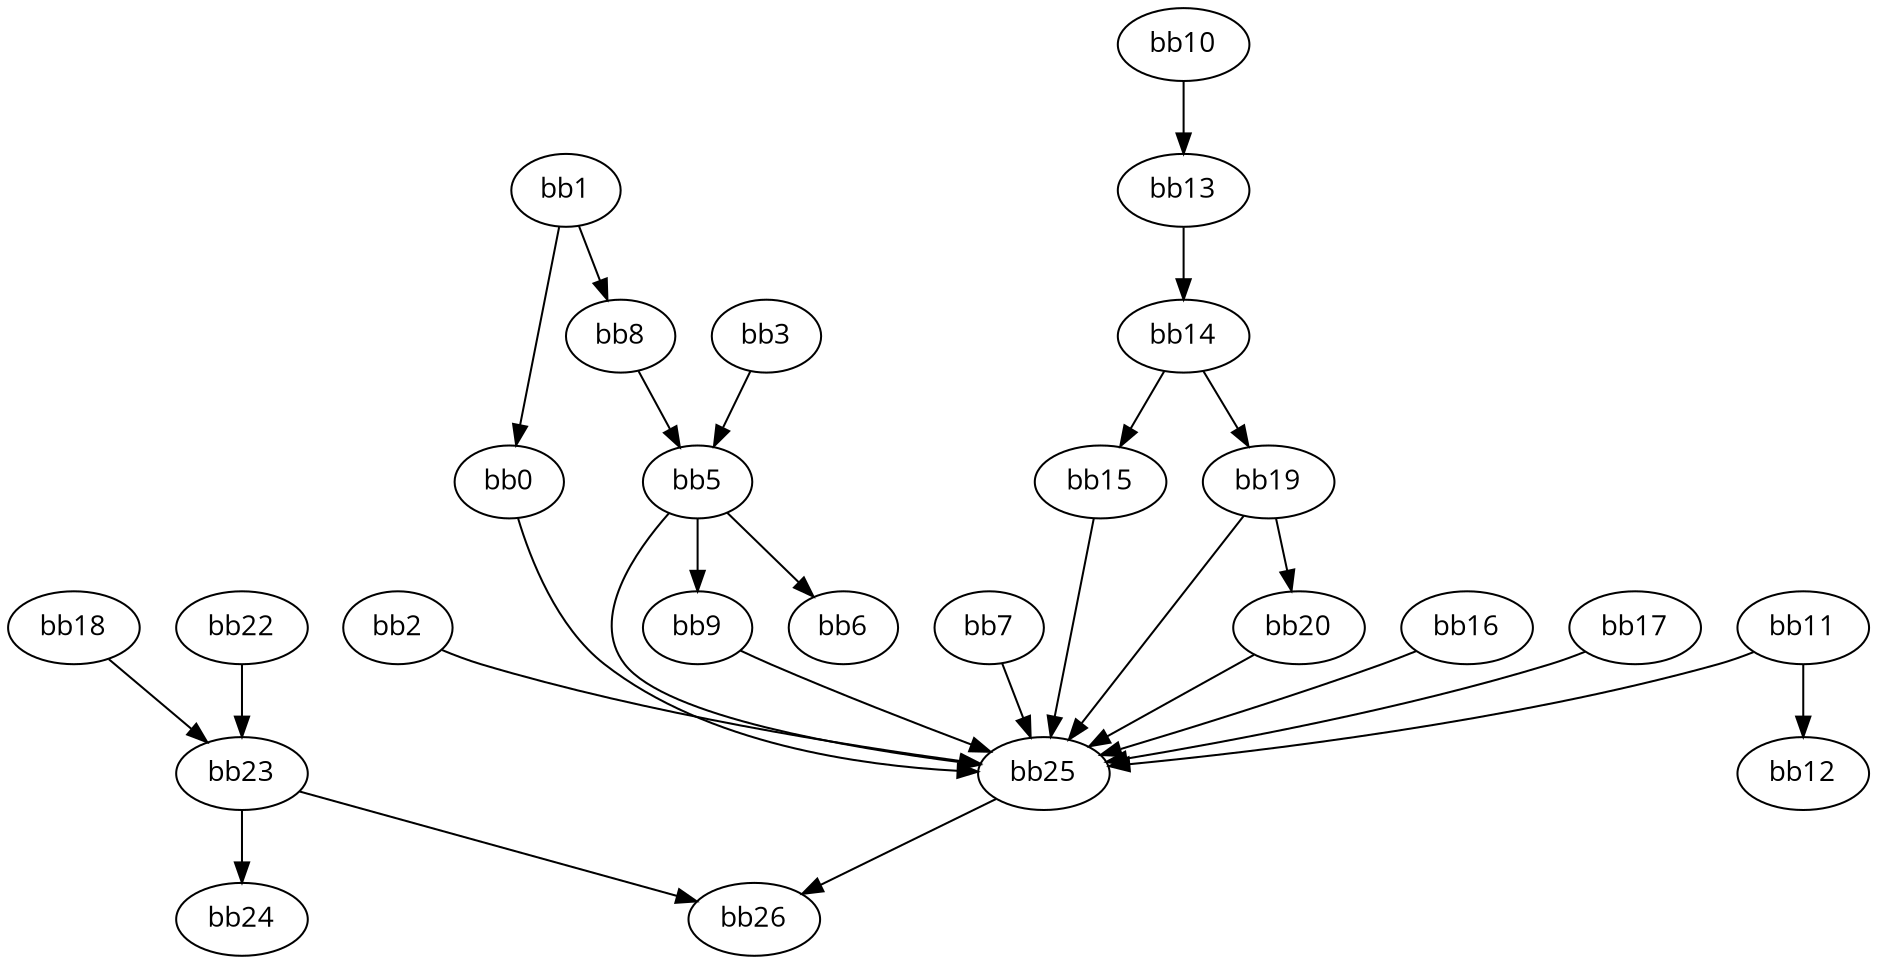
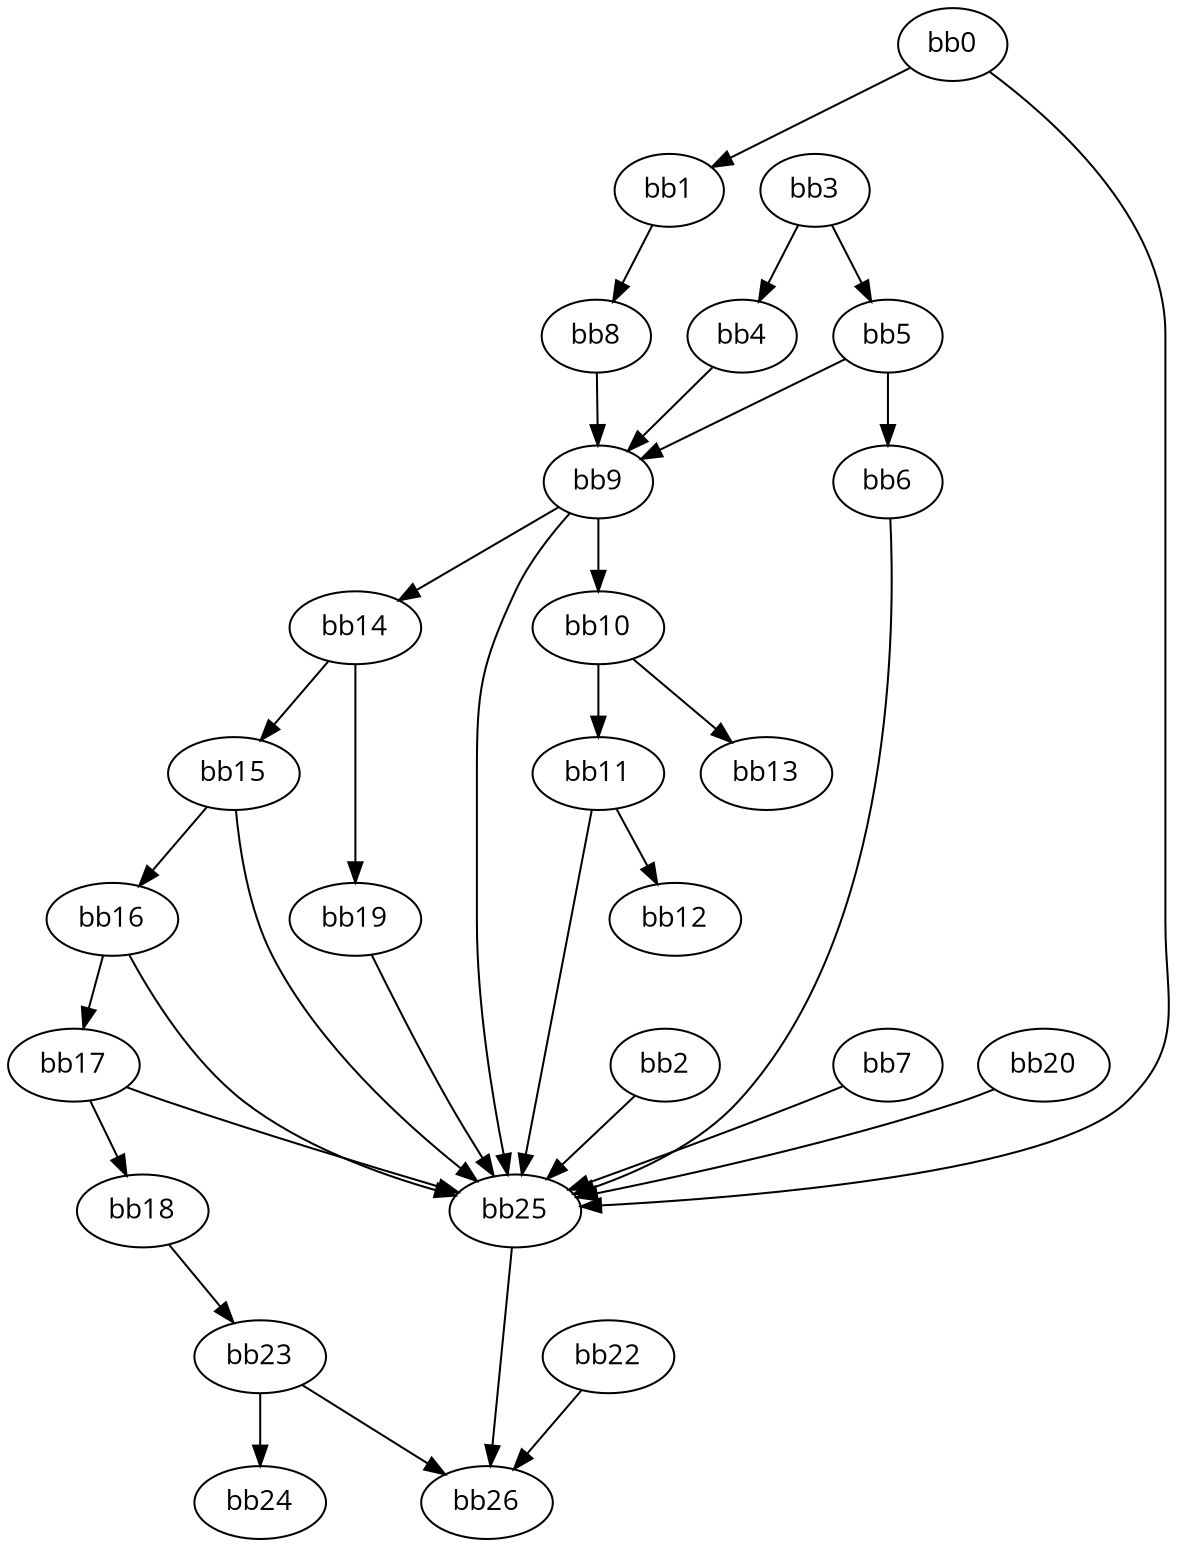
edge "bb13" -> "bb14": now "bb9" -> "bb14"
edge "bb1" -> "bb0": reversed
node "bb4": added
edge "bb8" -> "bb5": now "bb8" -> "bb9"
edge "bb9" -> "bb10": added
edge "bb19" -> "bb20": removed
edge "bb5" -> "bb25": now "bb6" -> "bb25"
edge "bb22" -> "bb23": now "bb22" -> "bb26"
edge "bb10" -> "bb11": added
edge "bb15" -> "bb16": added
edge "bb16" -> "bb17": added
edge "bb17" -> "bb18": added
